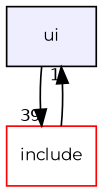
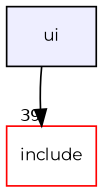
edge "include" -> "ui": removed
